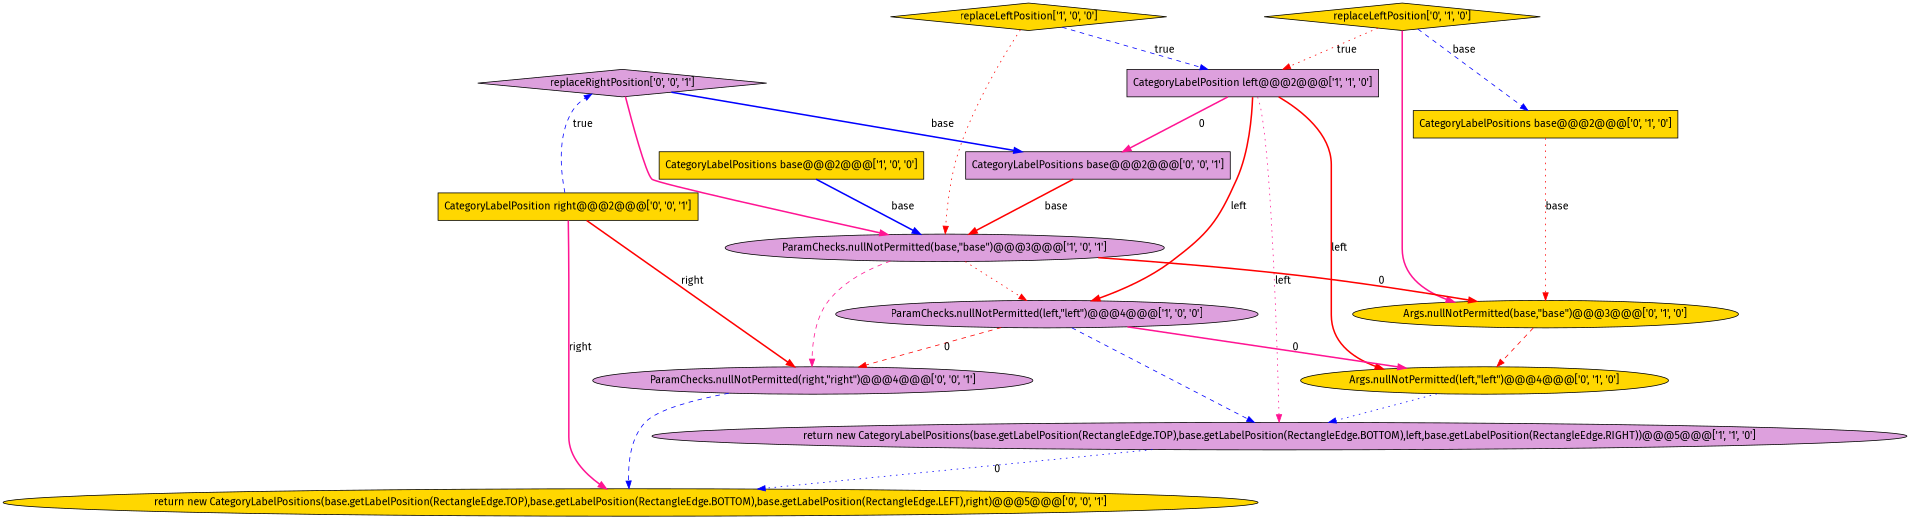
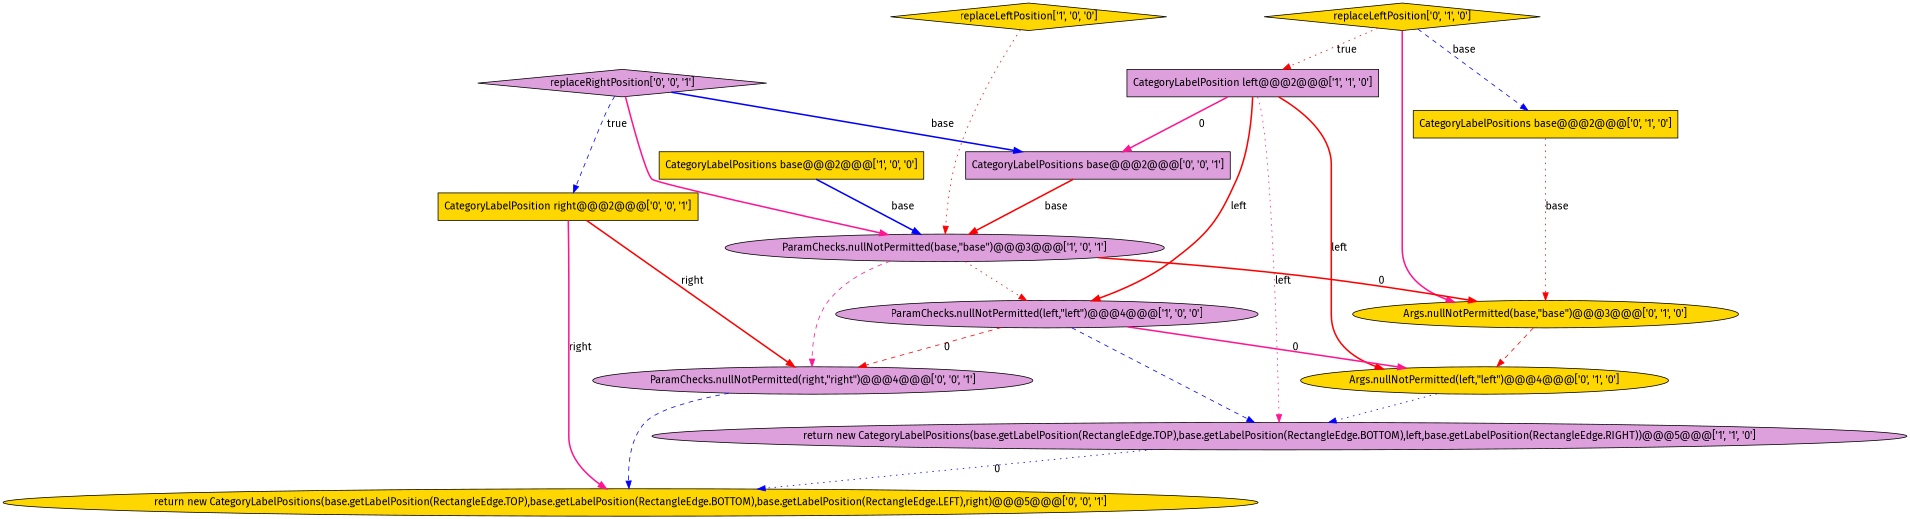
edge "replaceLeftPosition['1', '0', '0']" -> "CategoryLabelPosition left@@@2@@@['1', '1', '0']": removed, label "true"
edge "CategoryLabelPosition right@@@2@@@['0', '0', '1']" -> "replaceRightPosition['0', '0', '1']": reversed
